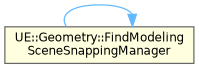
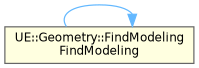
node "UE::Geometry::FindModeling SceneSnappingManager": label "UE::Geometry::FindModeling SceneSnappingManager" -> "UE::Geometry::FindModeling FindModeling"
